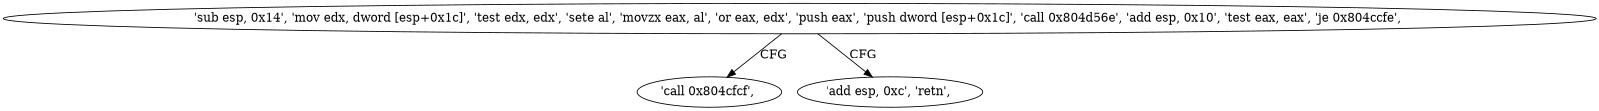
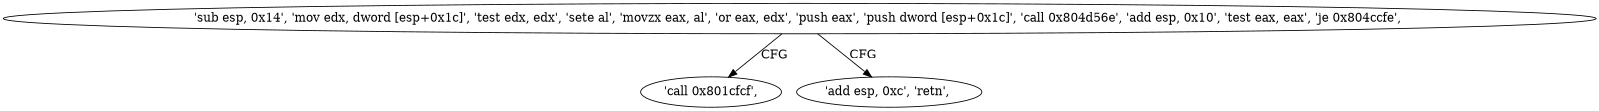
node "'call 0x804cfcf',": label "'call 0x804cfcf'," -> "'call 0x801cfcf',"
